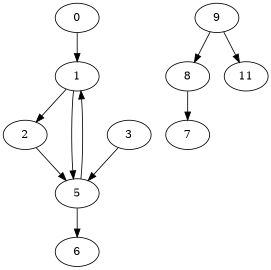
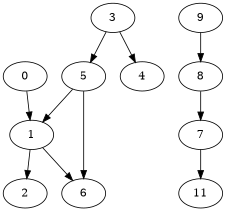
edge "9" -> "11": now "7" -> "11"
node "4": added
edge "1" -> "5": now "1" -> "6"
edge "2" -> "5": removed
